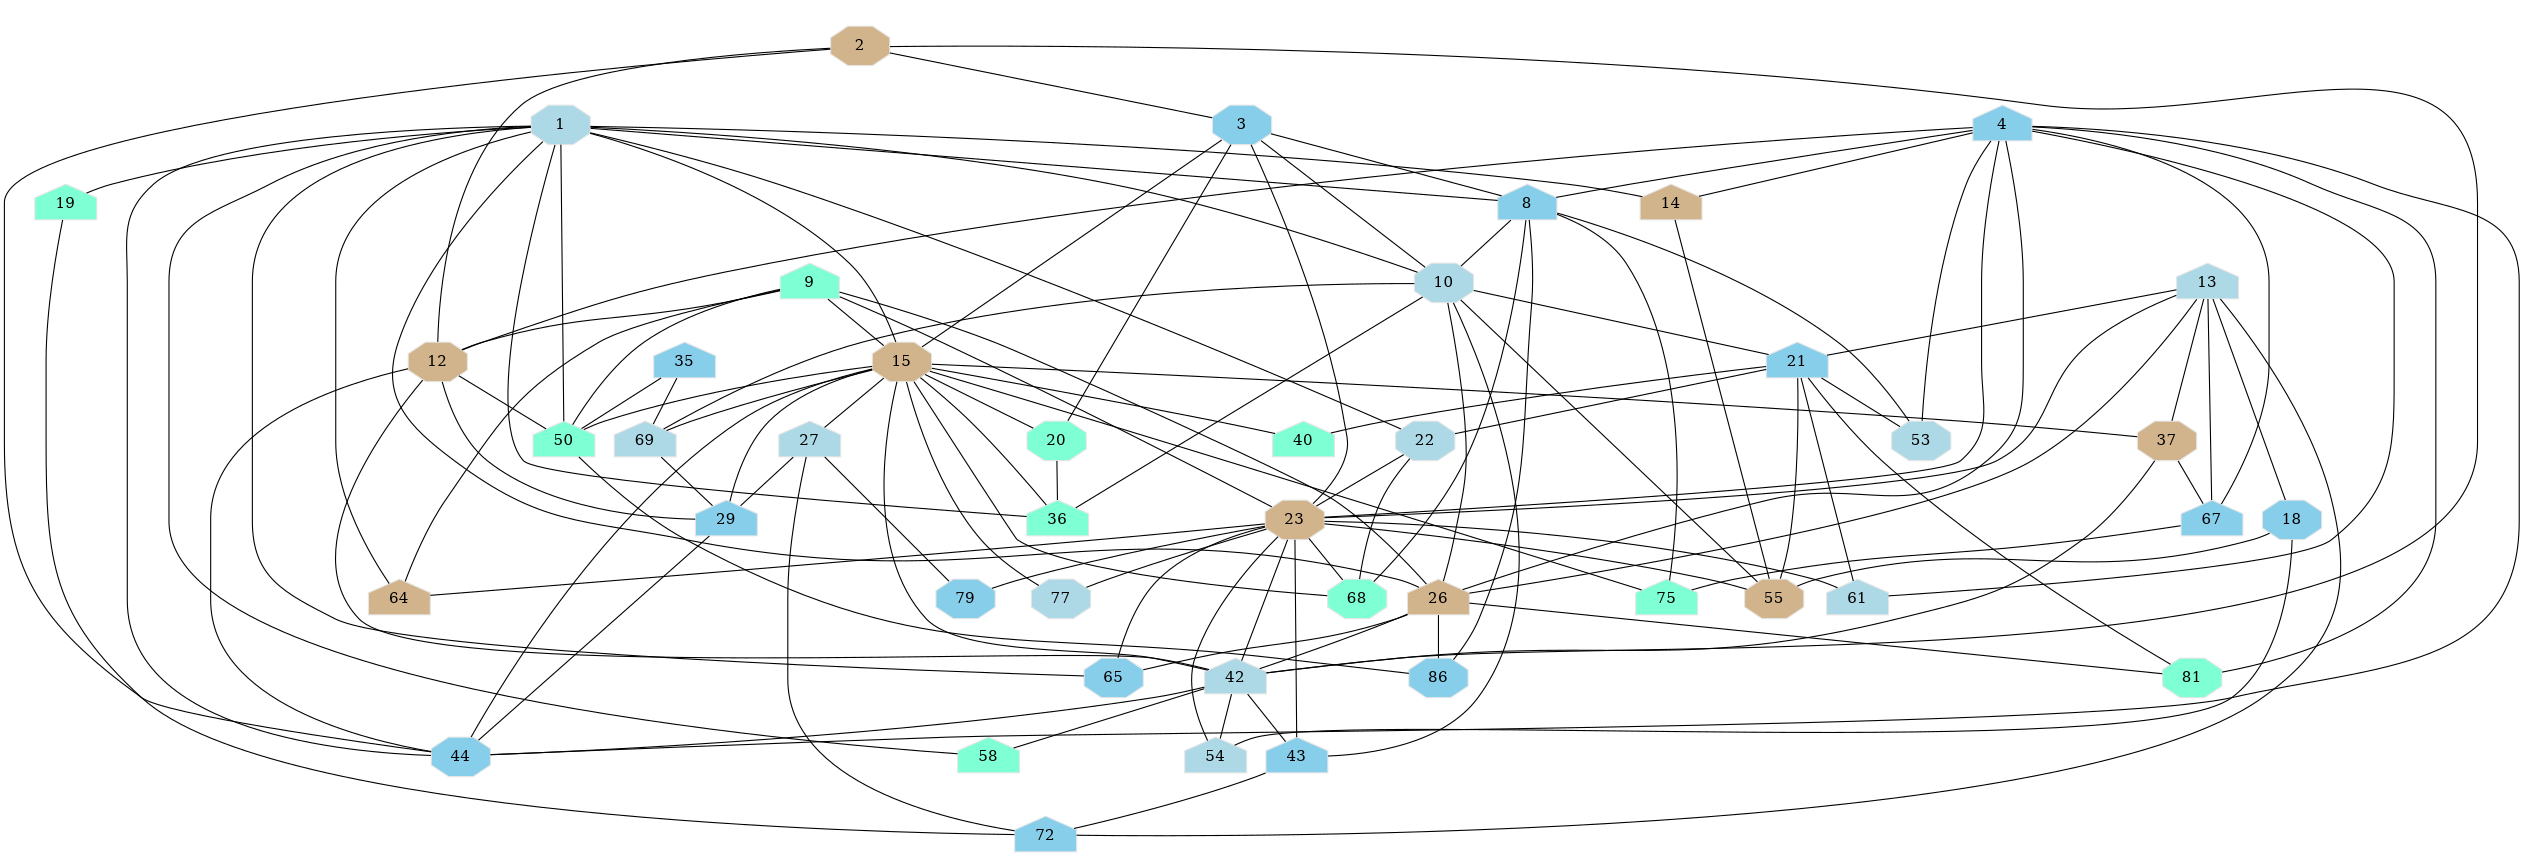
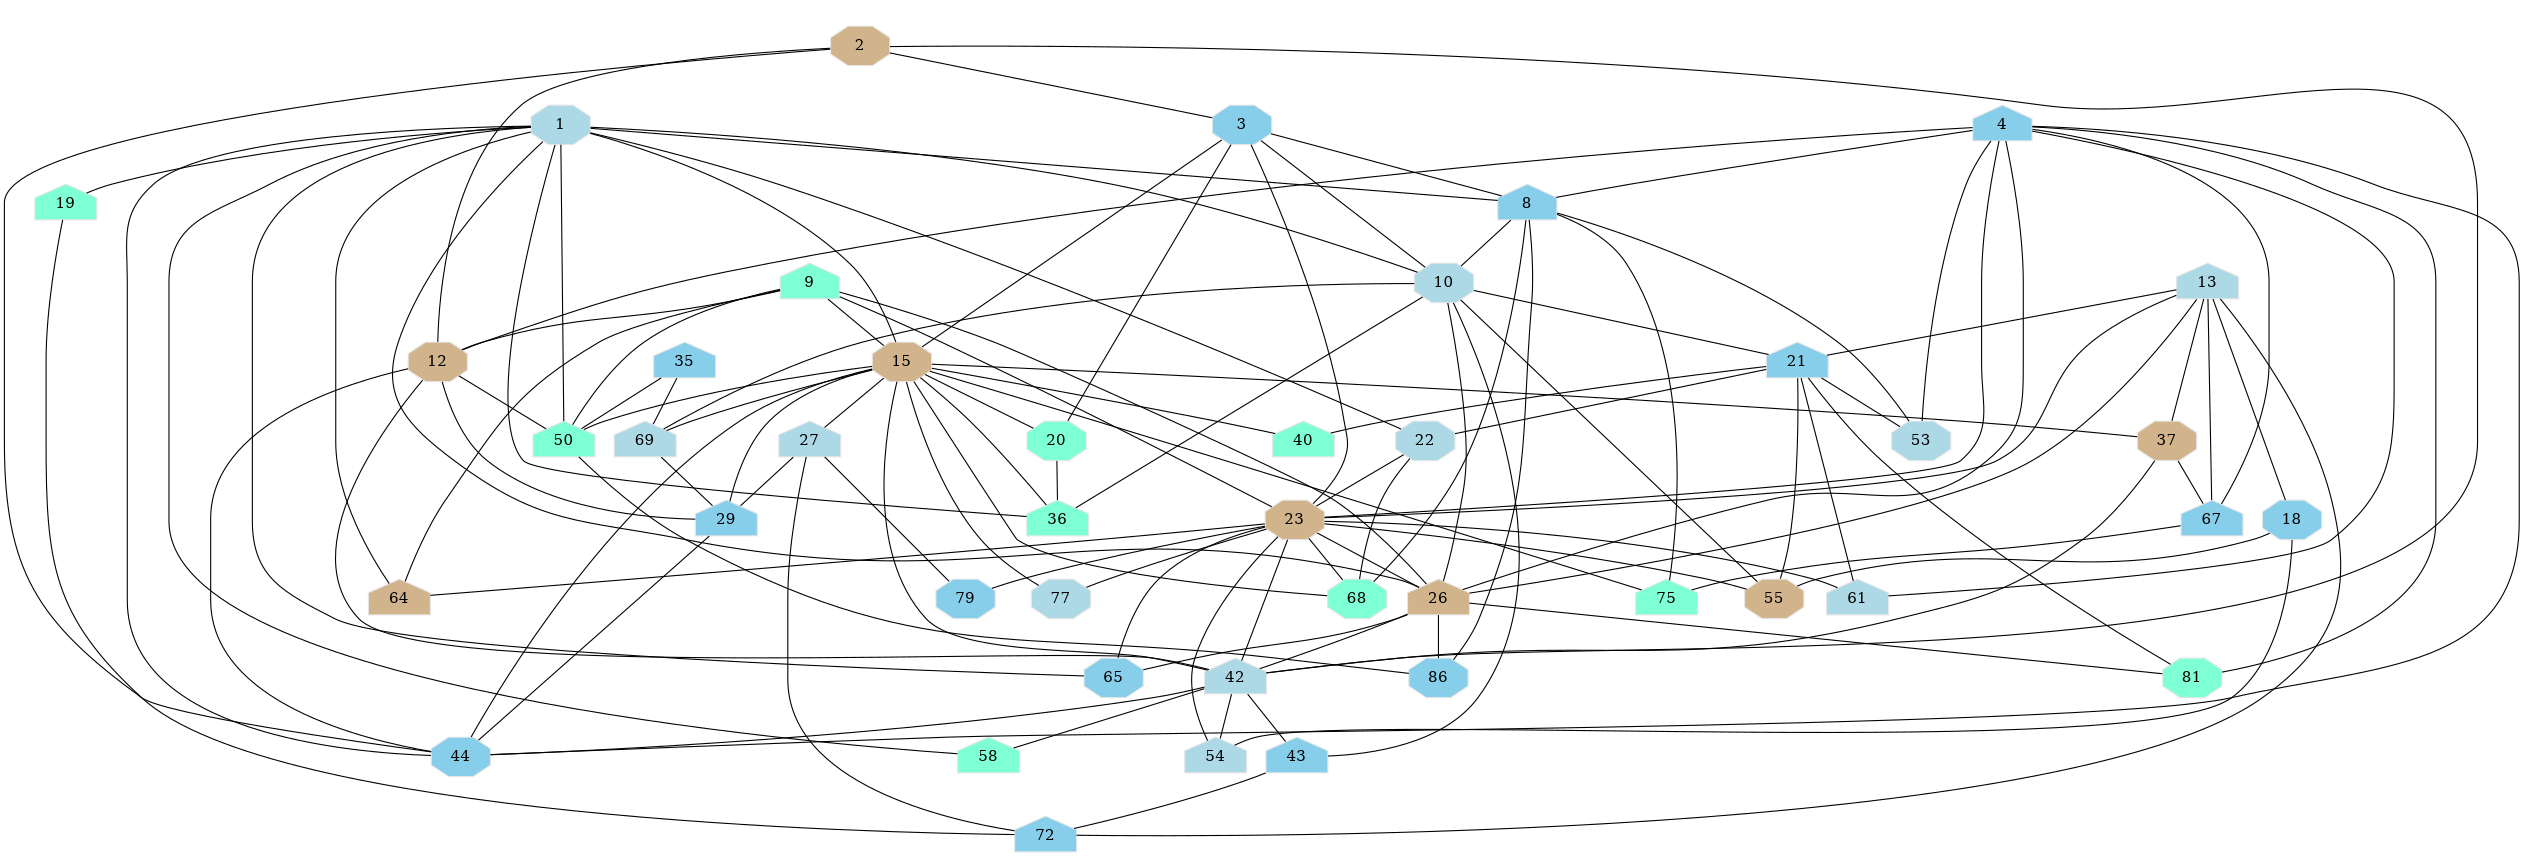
node "14": removed
edge "23" -- "43": now "23" -- "26"
